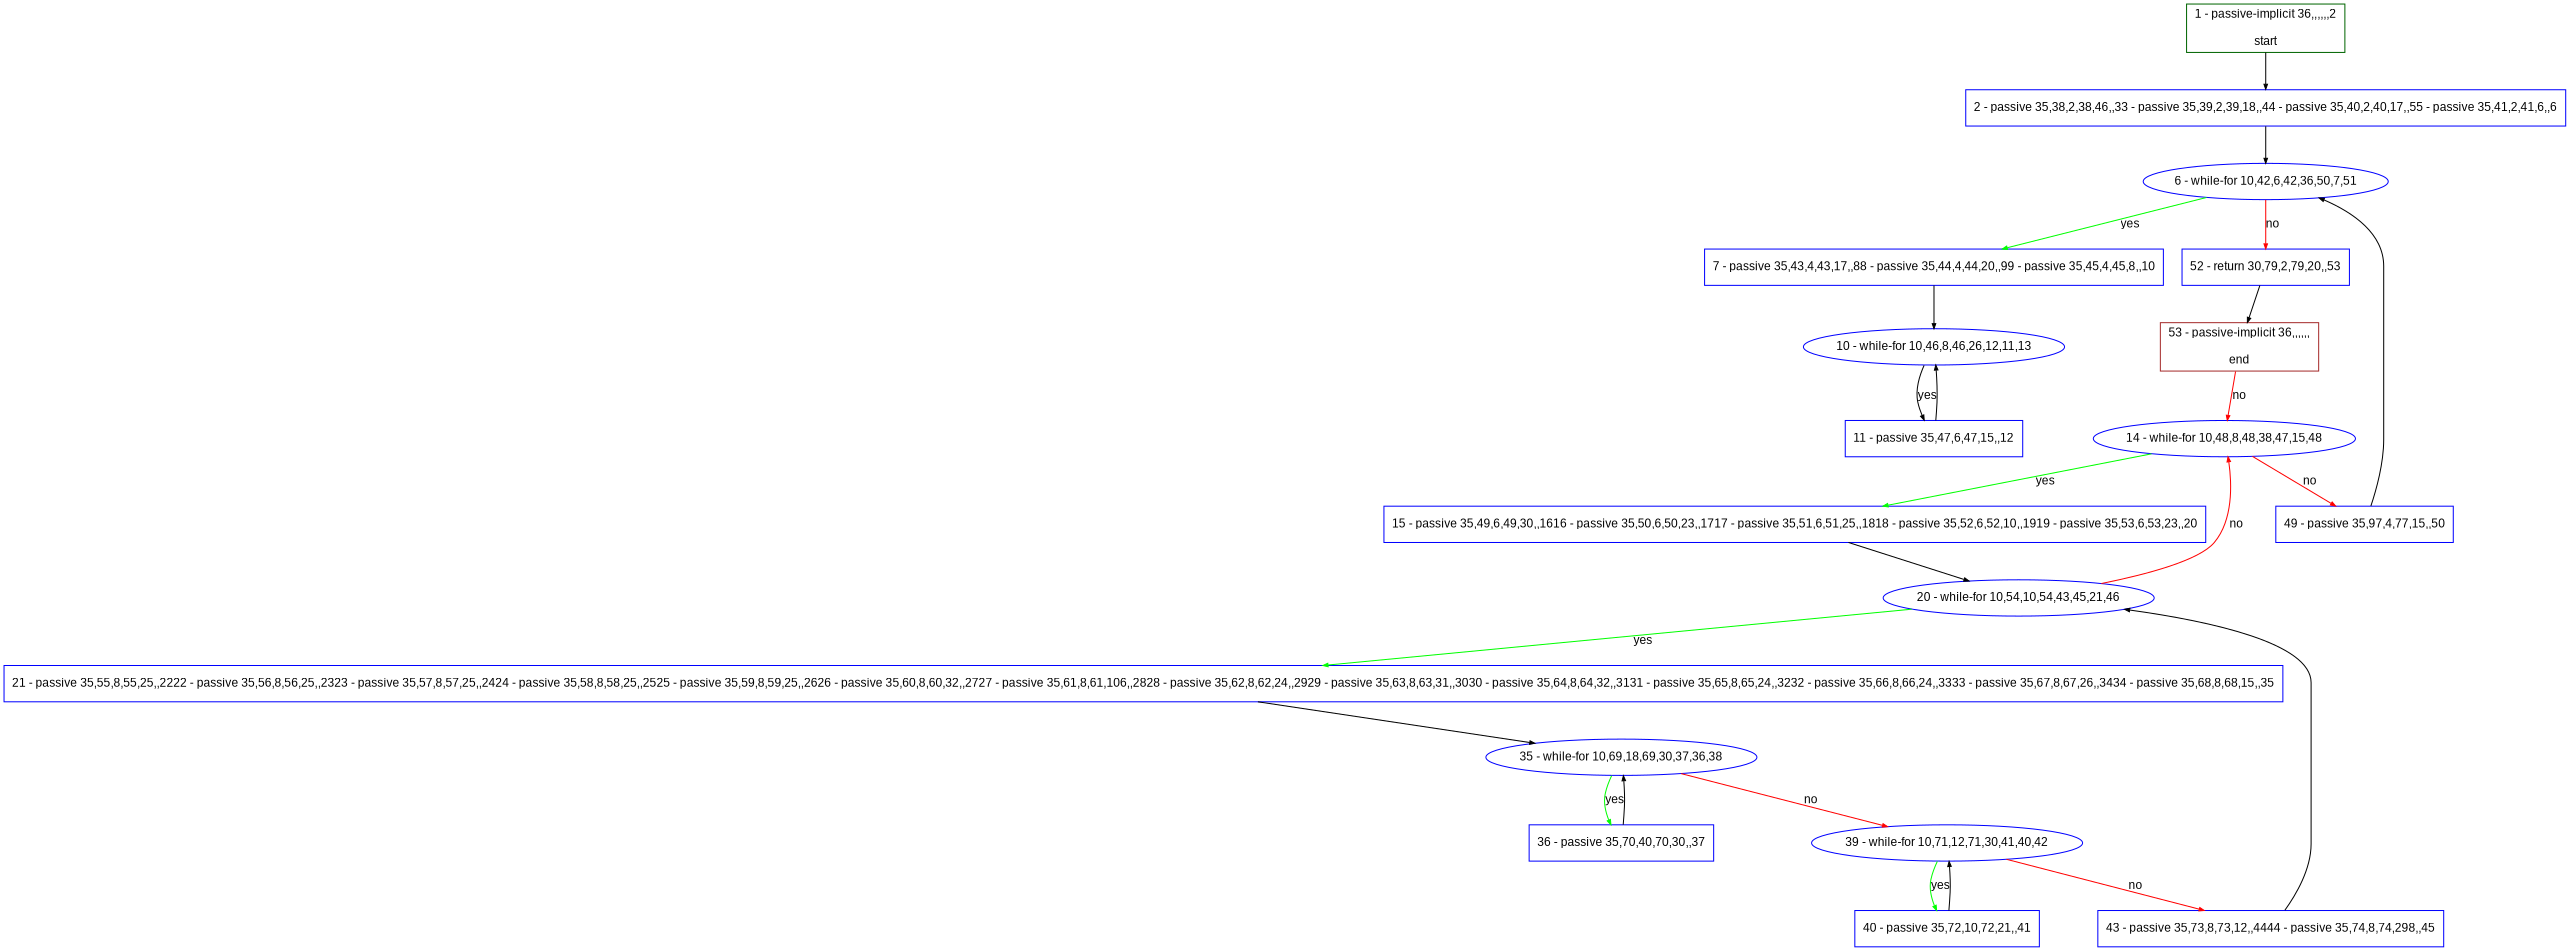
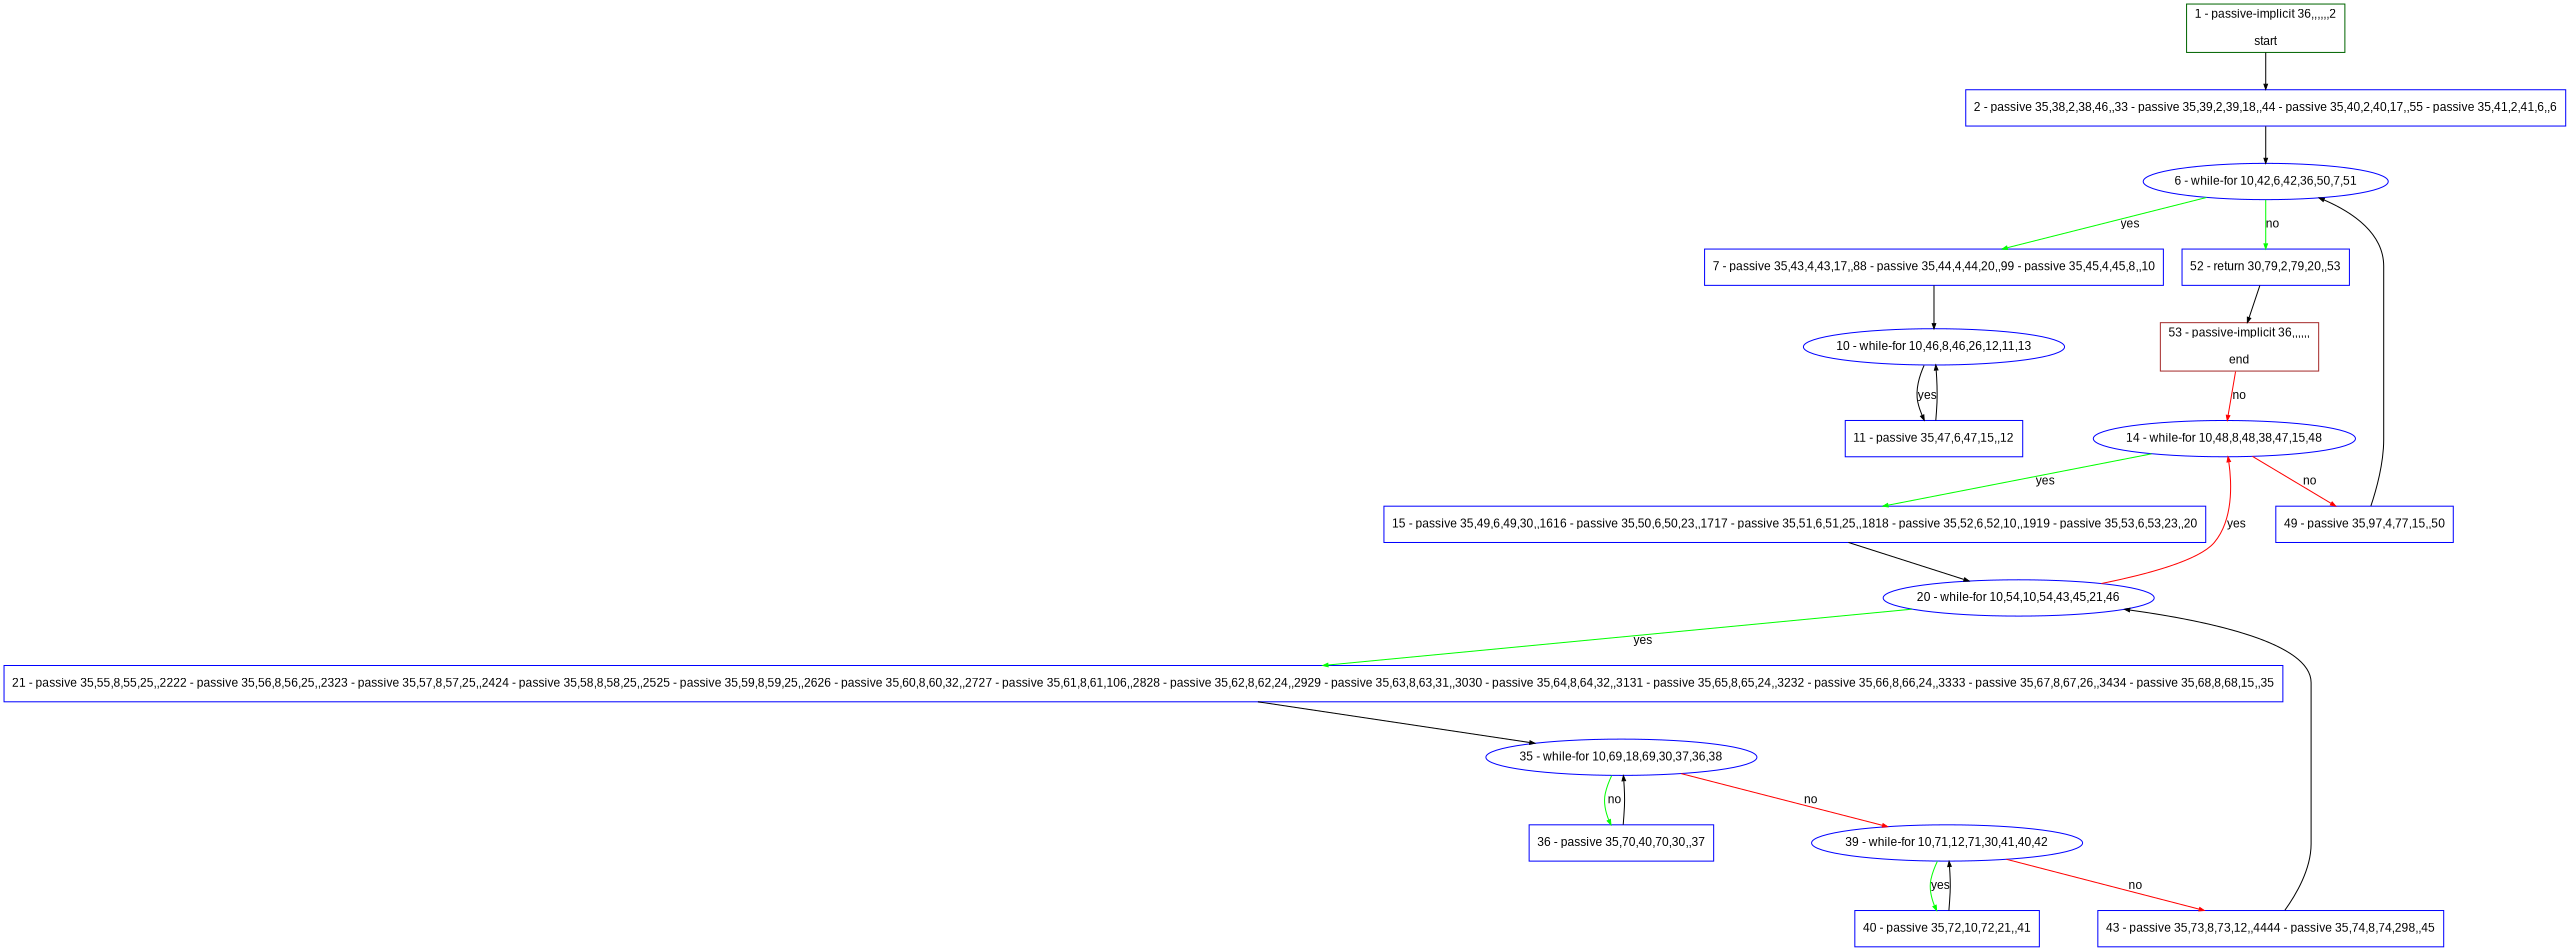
edge "6 - while-for 10,42,6,42,36,50,7,51" -> "52 - return 30,79,2,79,20,,53": color #ff0000 -> #00ff00
edge "20 - while-for 10,54,10,54,43,45,21,46" -> "14 - while-for 10,48,8,48,38,47,15,48": label "no" -> "yes"
edge "35 - while-for 10,69,18,69,30,37,36,38" -> "36 - passive 35,70,40,70,30,,37": label "yes" -> "no"
